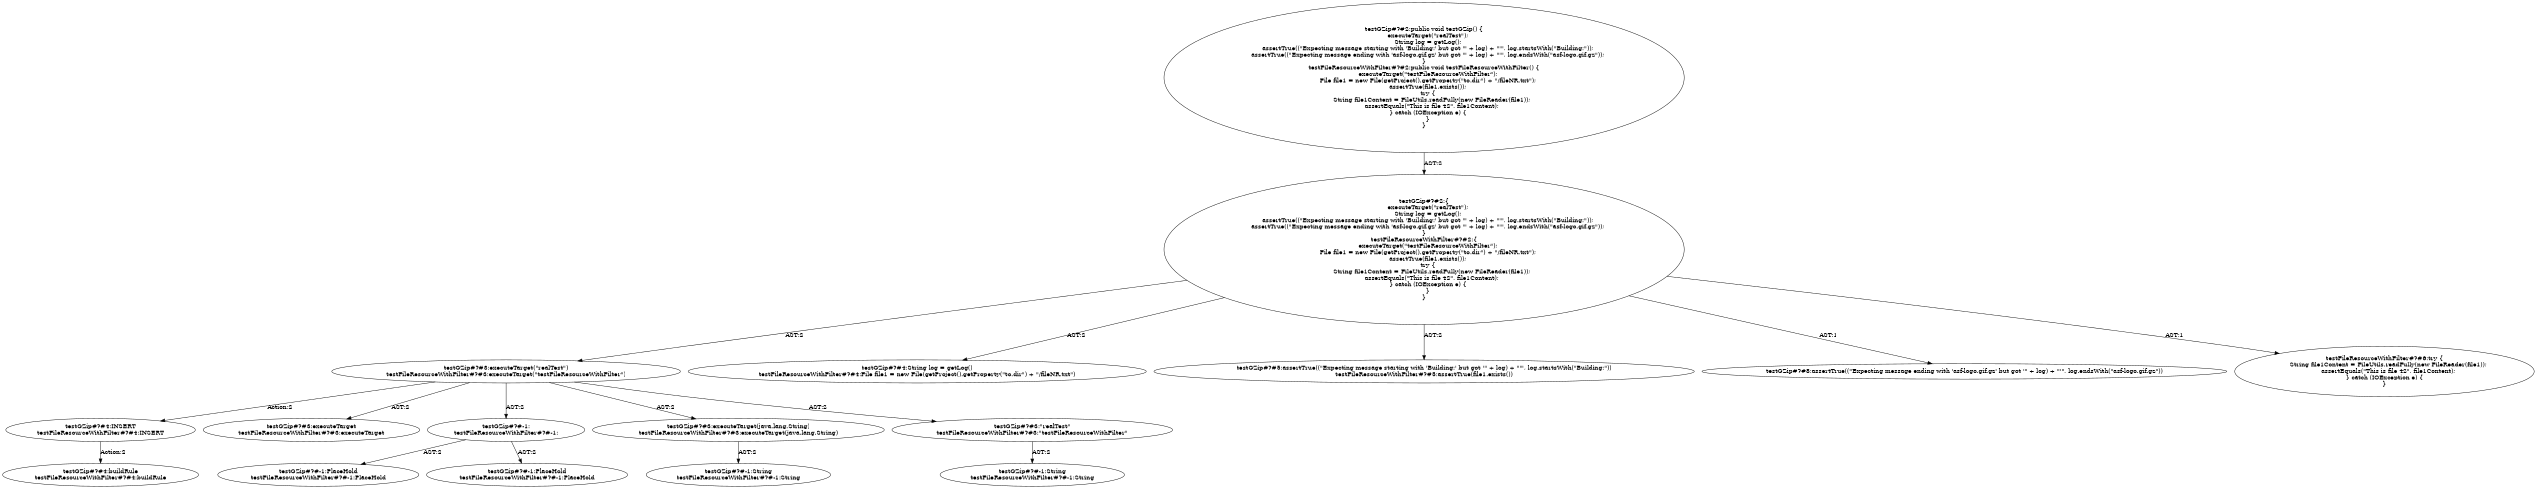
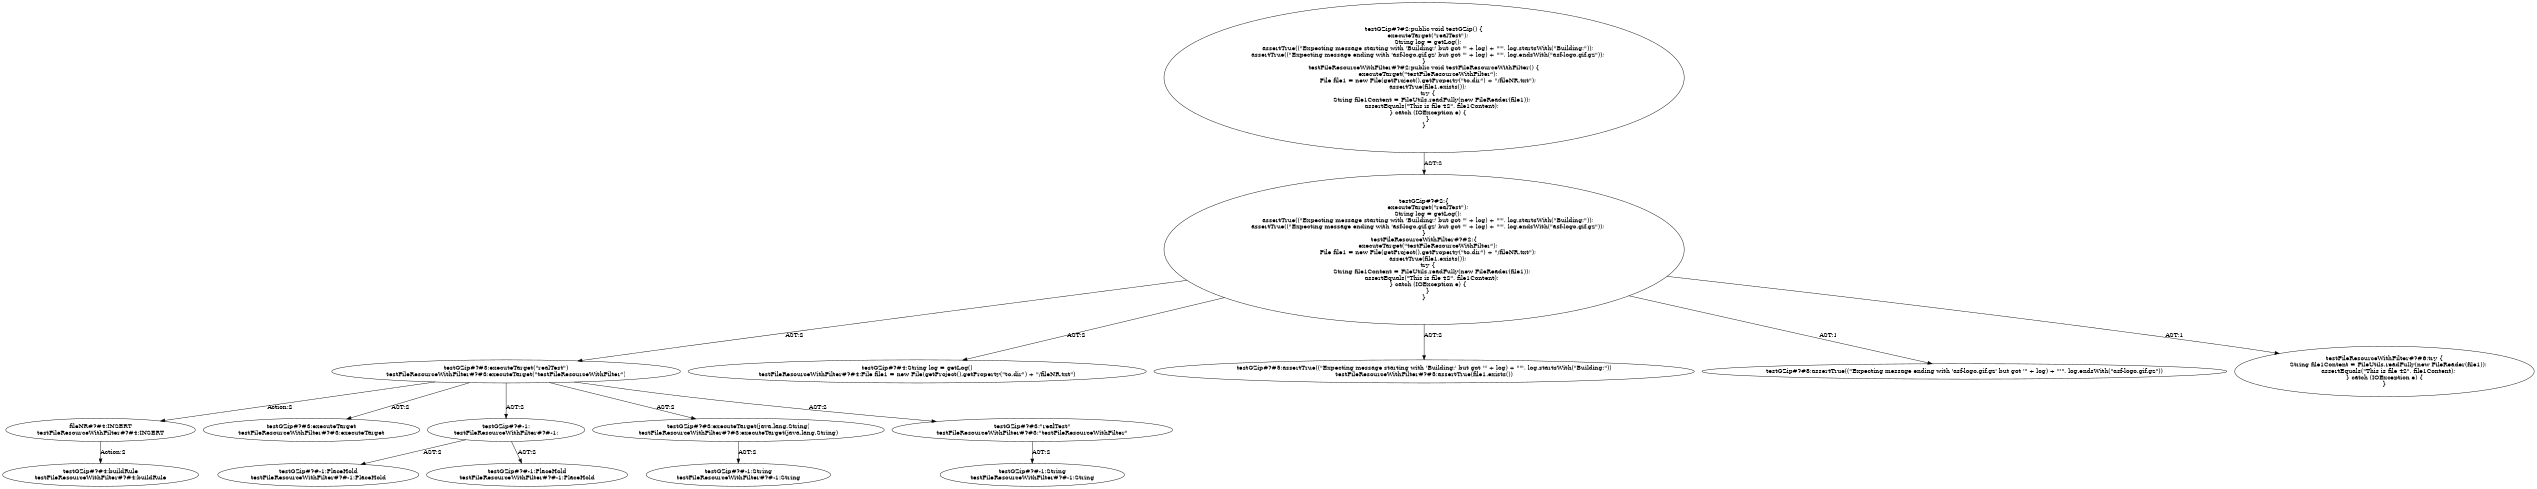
node "testGZip#?#4:INSERT testFileResourceWithFilter#?#4:INSERT": label "testGZip#?#4:INSERT testFileResourceWithFilter#?#4:INSERT" -> "fileNR#?#4:INSERT testFileResourceWithFilter#?#4:INSERT"
